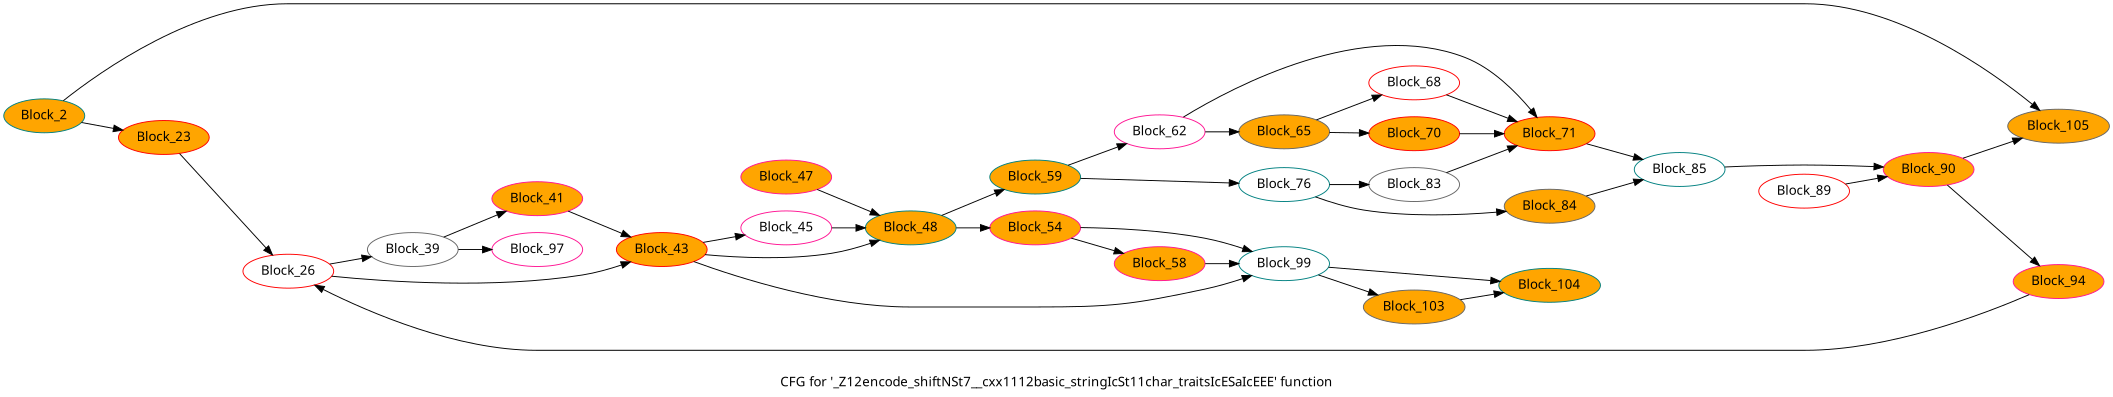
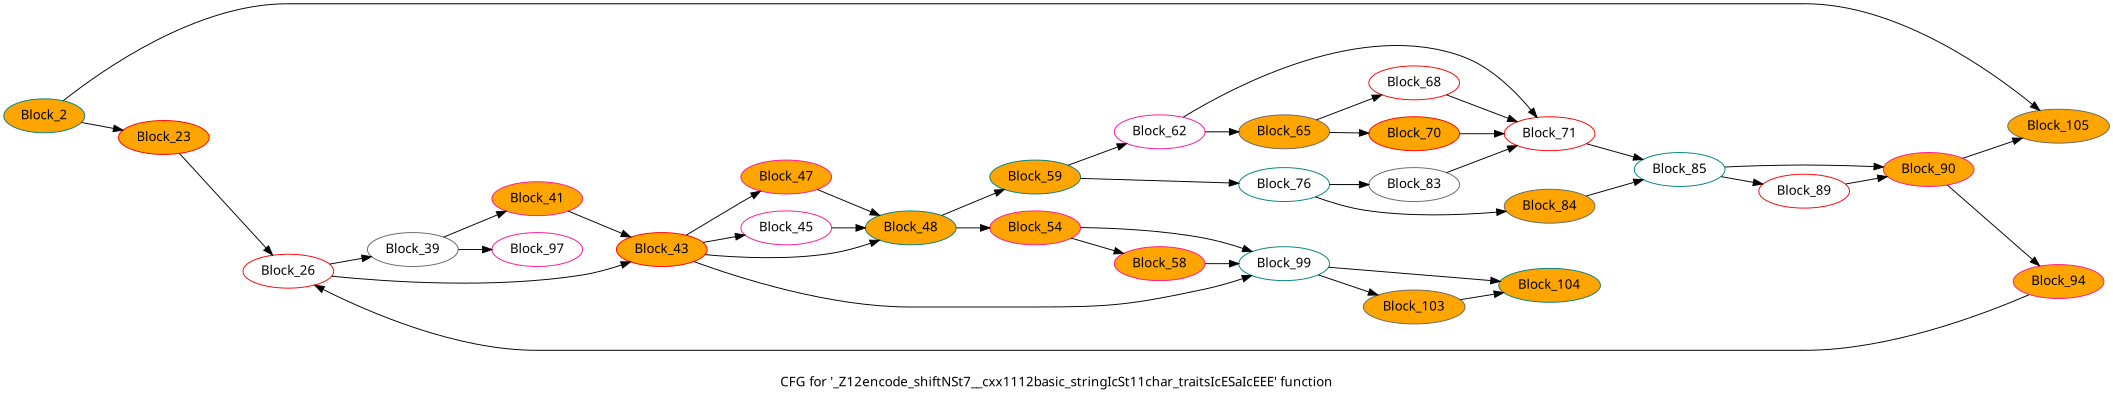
node "Block_71": fillcolor orange -> white
edge "Block_85" -> "Block_89": added
edge "Block_43" -> "Block_47": added
